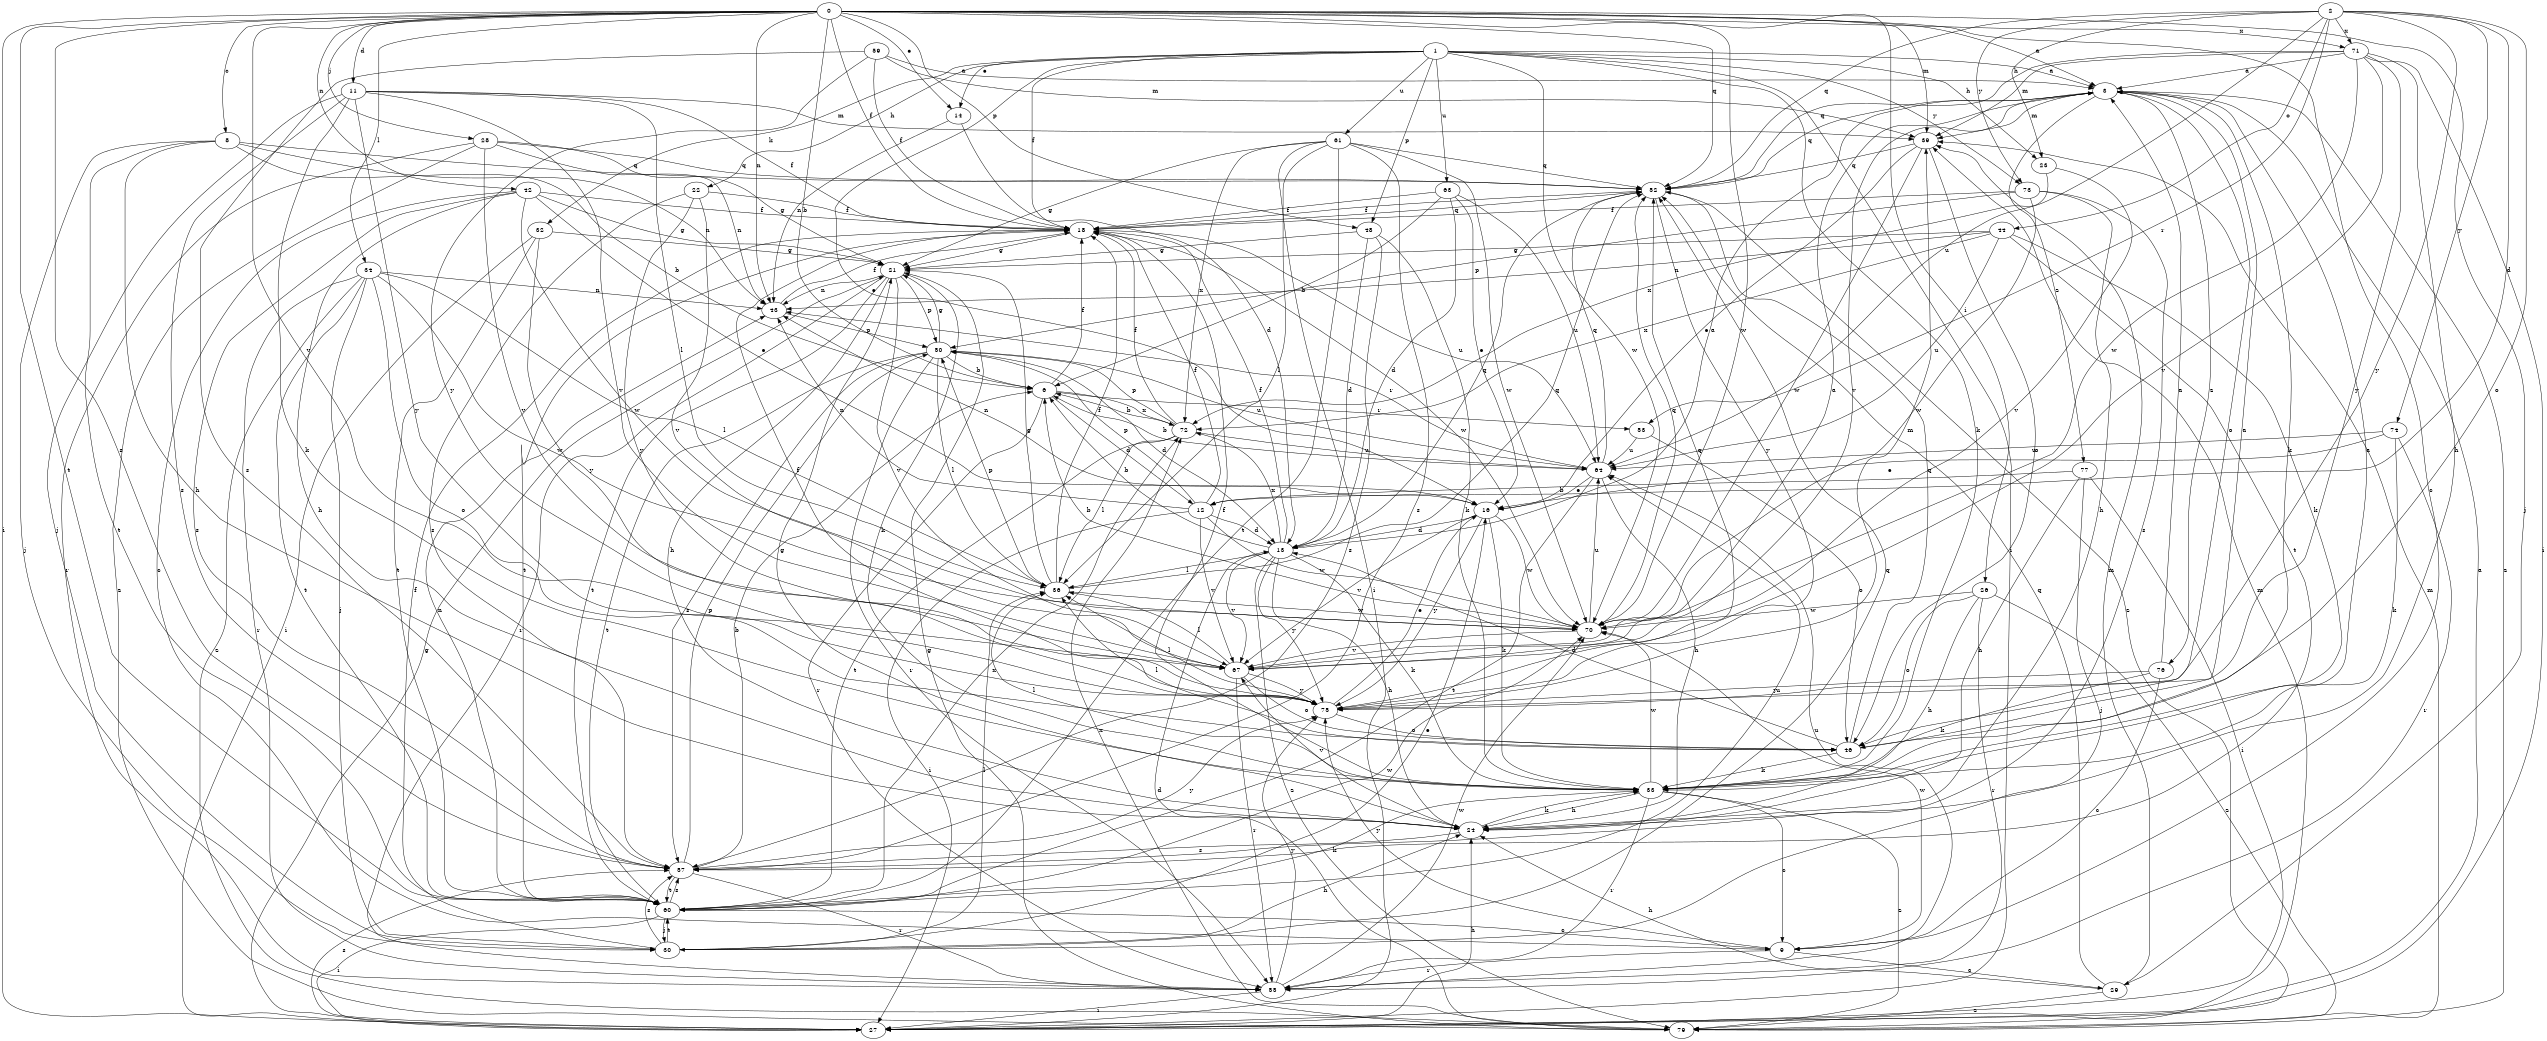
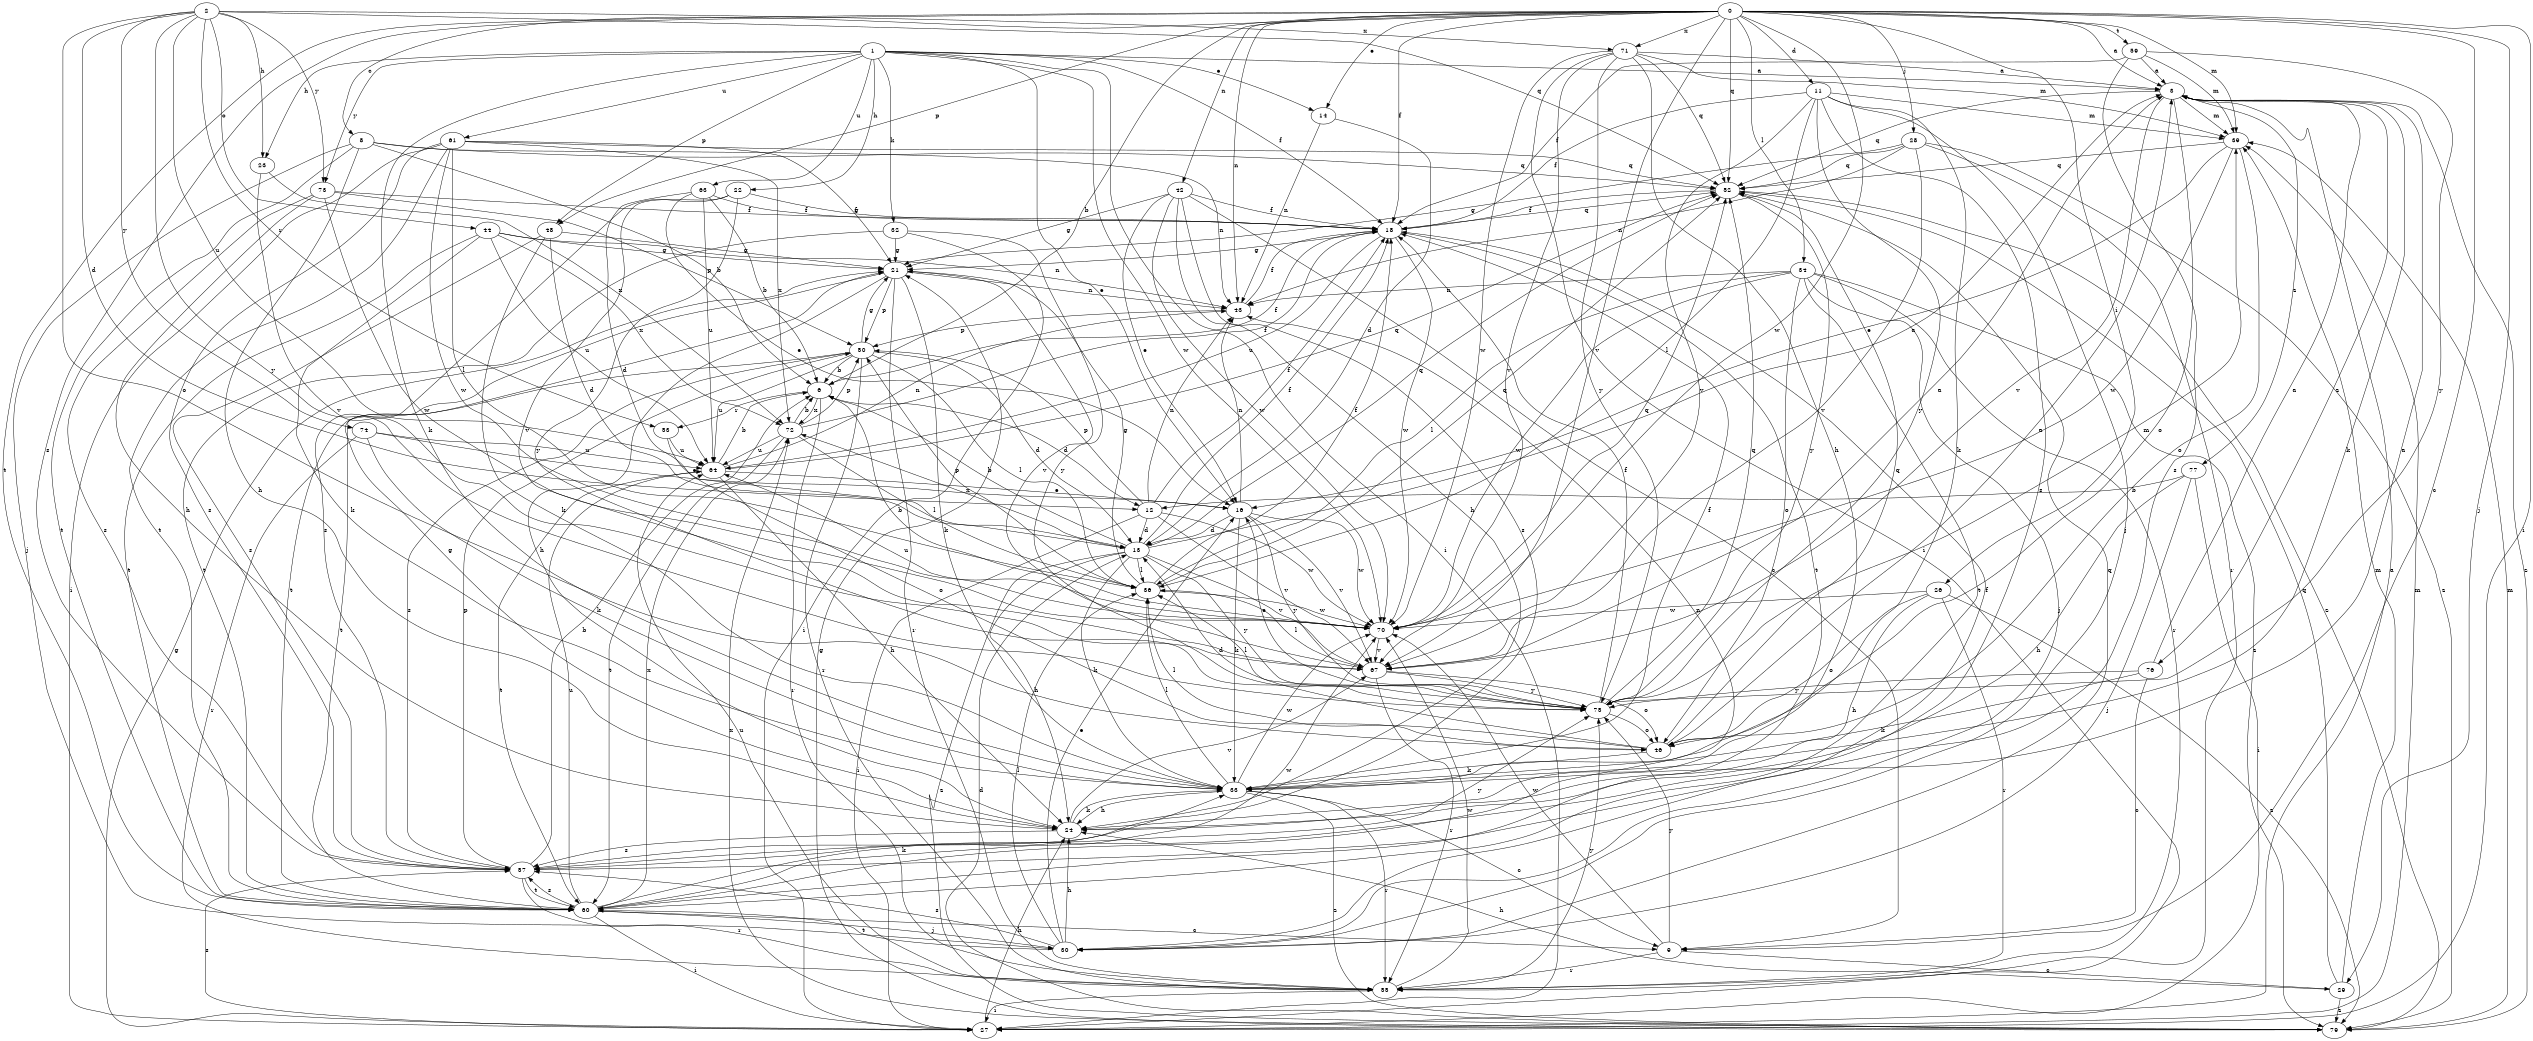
edge "0" -> "59": added, label "t"
edge "64" -> "43": label "r" -> "n"
edge "44" -> "57": now "44" -> "60"
